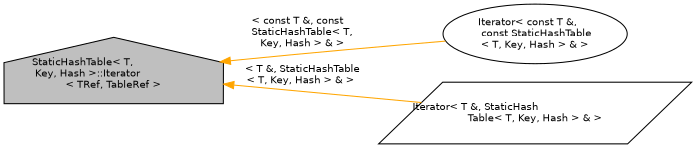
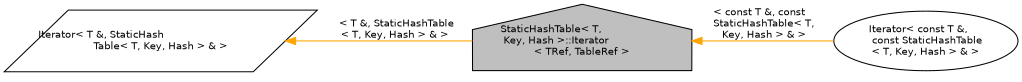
edge "Iterator< T &, StaticHash Table< T, Key, Hash > & >" -> "StaticHashTable< T, Key, Hash >::Iterator < TRef, TableRef >": reversed
